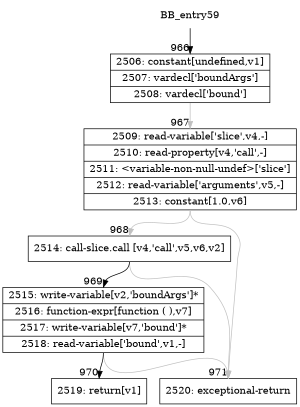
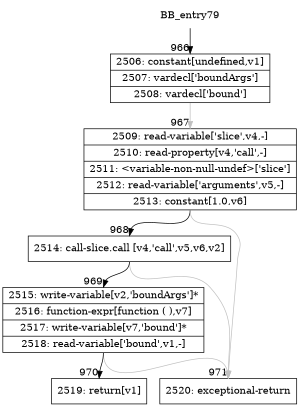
node "BB_entry59": label "BB_entry59" -> "BB_entry79"
edge "2509: read-variable['slice',v4,-]" -> "2514: call-slice.call [v4,'call',v5,v6,v2]": color gray -> black
